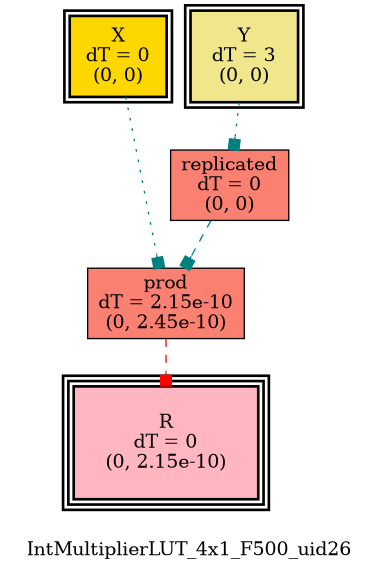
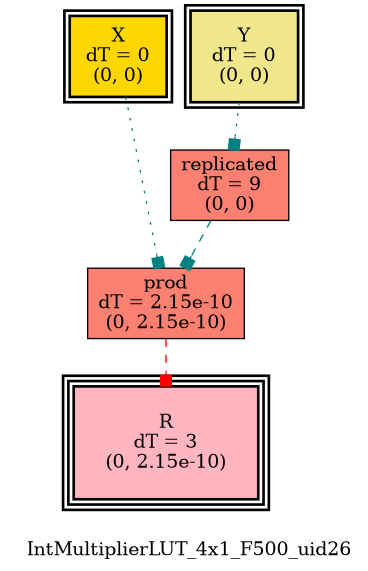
node "Y dT = 3 (0, 0)": label "Y dT = 3 (0, 0)" -> "Y dT = 0 (0, 0)"
node "replicated dT = 0 (0, 0)": label "replicated dT = 0 (0, 0)" -> "replicated dT = 9 (0, 0)"
node "prod dT = 2.15e-10 (0, 2.45e-10)": label "prod dT = 2.15e-10 (0, 2.45e-10)" -> "prod dT = 2.15e-10 (0, 2.15e-10)"
node "R dT = 0 (0, 2.15e-10)": label "R dT = 0 (0, 2.15e-10)" -> "R dT = 3 (0, 2.15e-10)"
